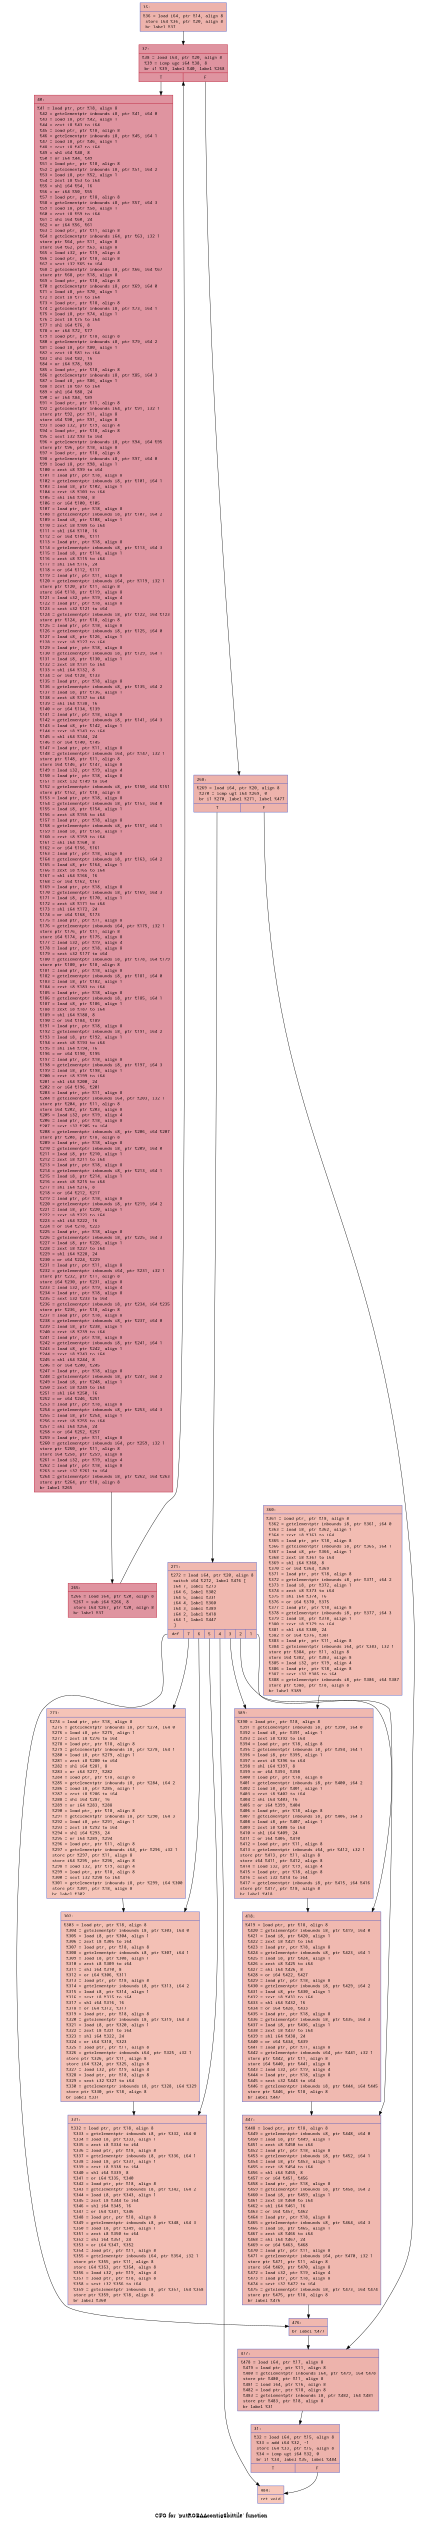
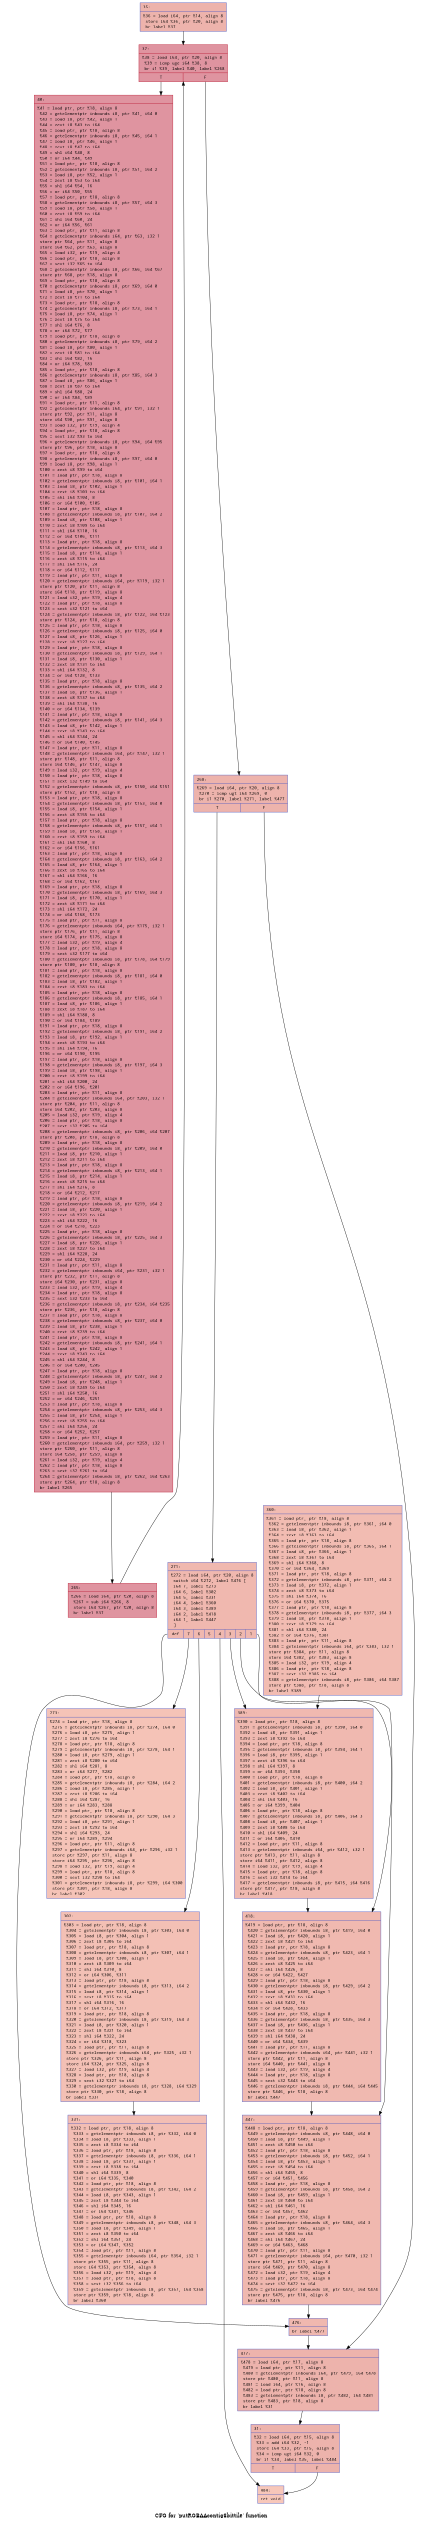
edge "271:" -> "331:": removed
edge "273:" -> "302:": removed
